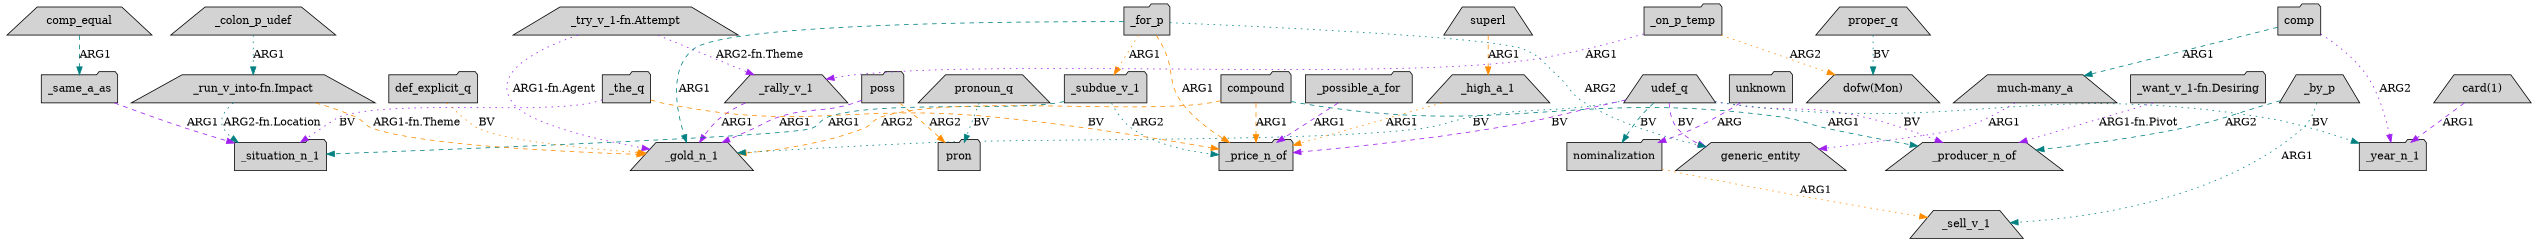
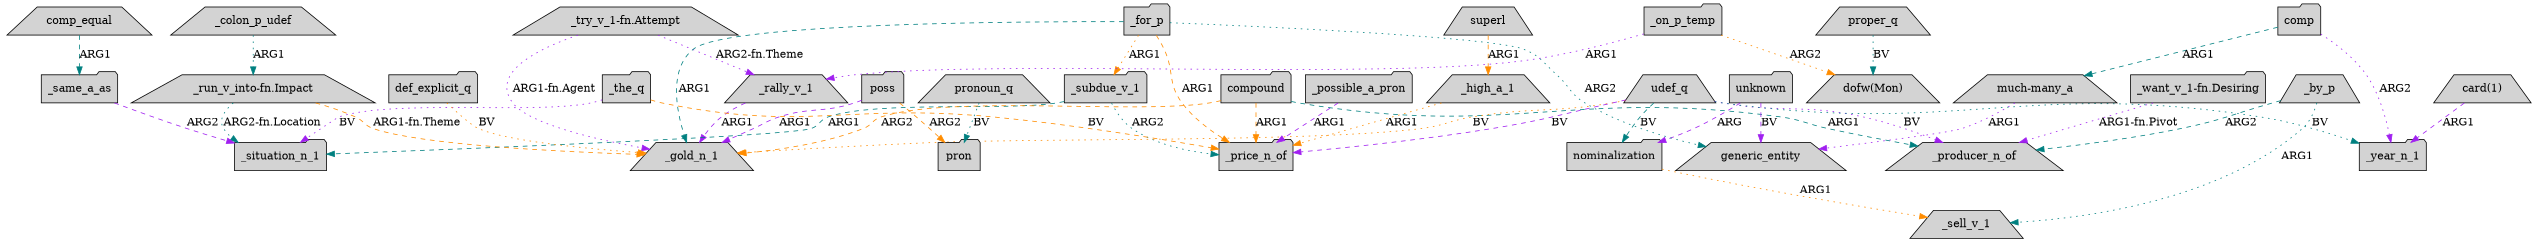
node "_possible_a_for": label "_possible_a_for" -> "_possible_a_pron"
edge "_same_a_as" -> "_situation_n_1": label "ARG1" -> "ARG2"
edge "udef_q" -> "generic_entity": now "unknown" -> "generic_entity"
edge "udef_q" -> "_gold_n_1": color teal -> darkorange
